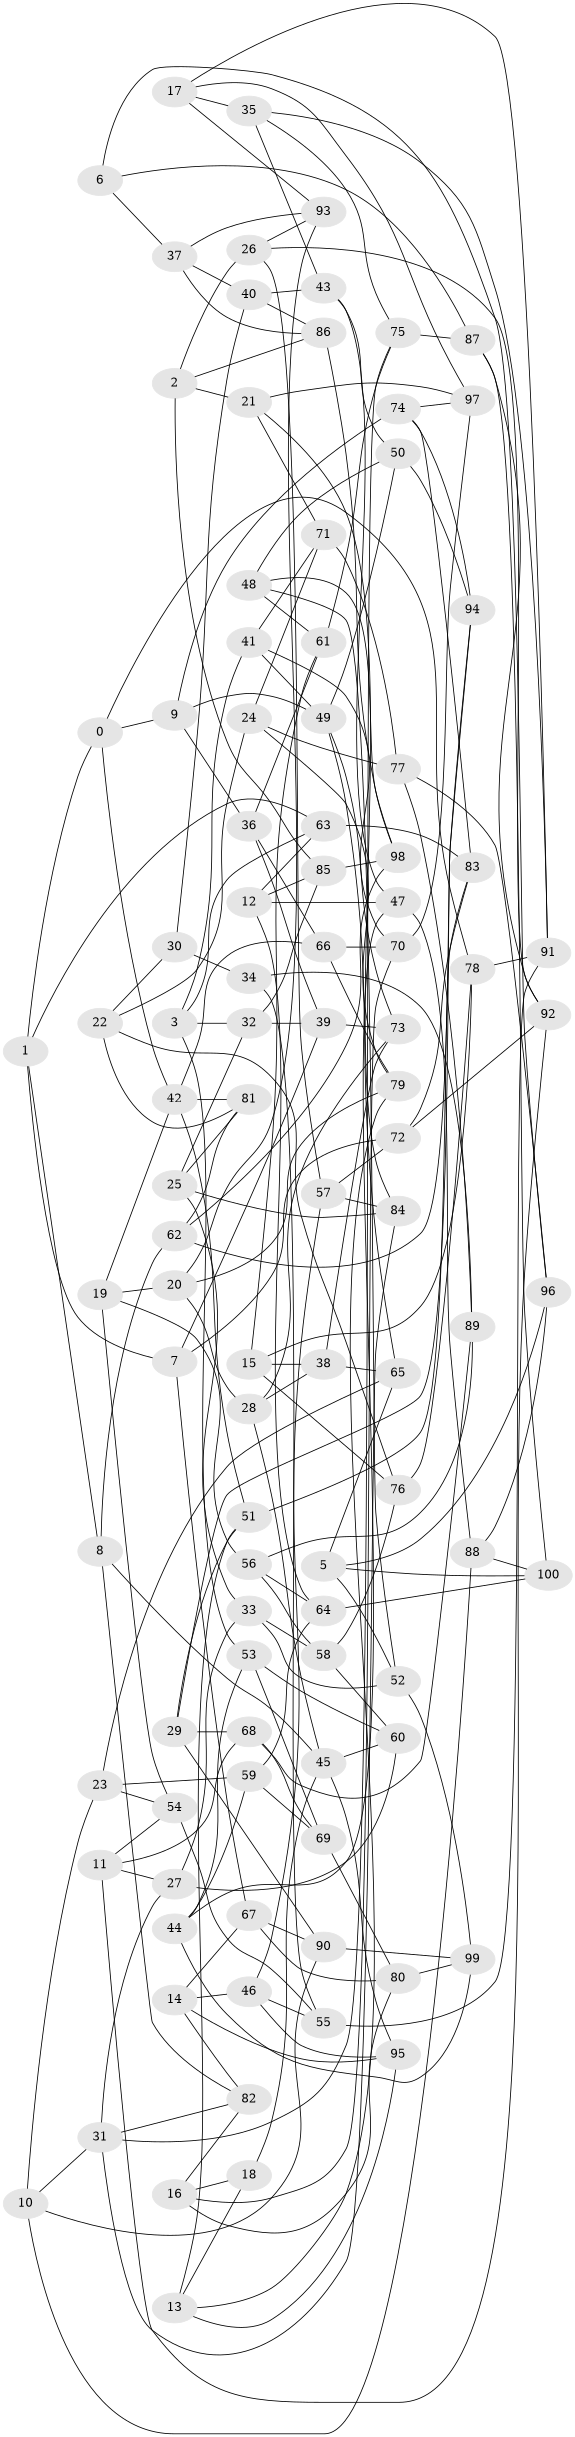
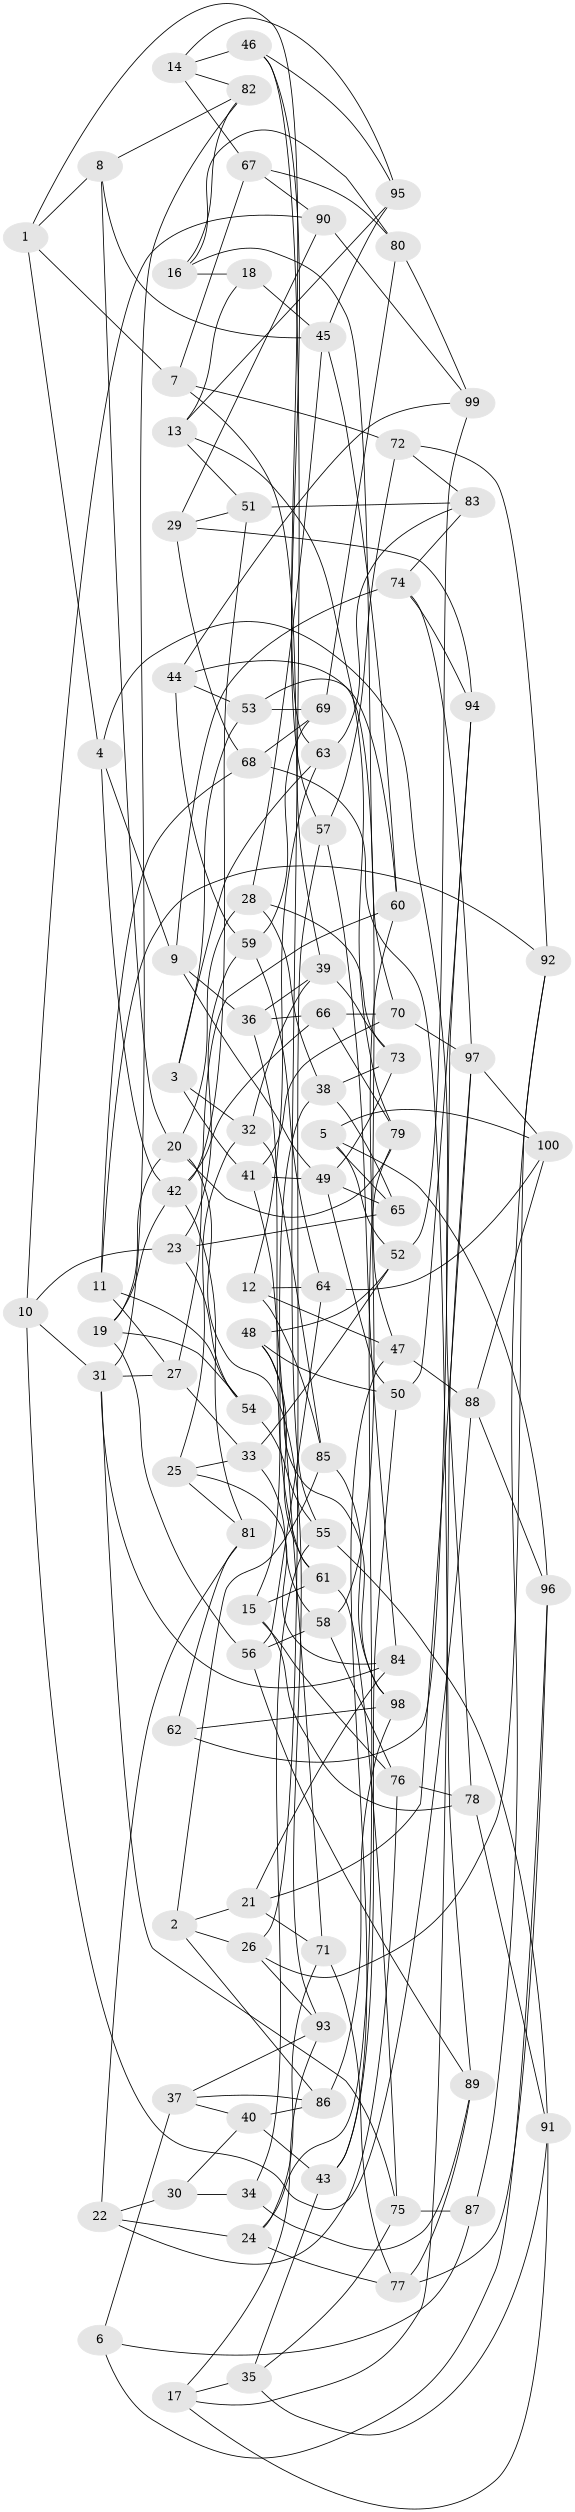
node "0": label "0" -> "4"
edge "87" -- "100": now "97" -- "100"
edge "62" -- "8": now "20" -- "8"
